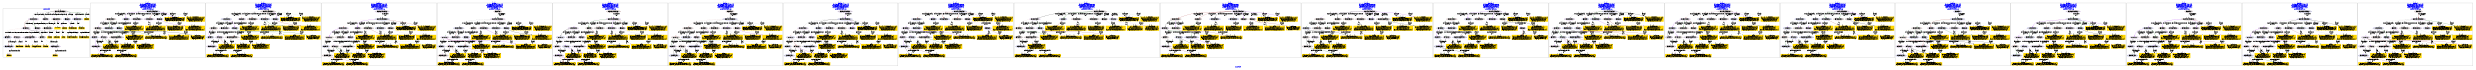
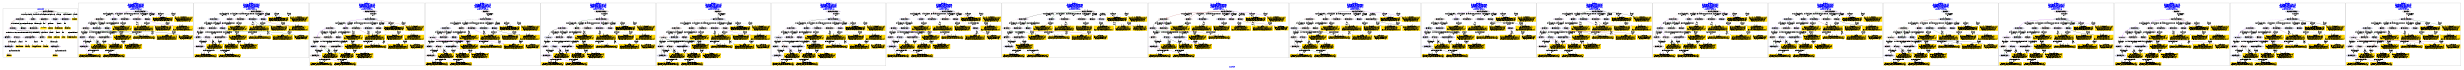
node "dateOfStartOfCreation": removed
